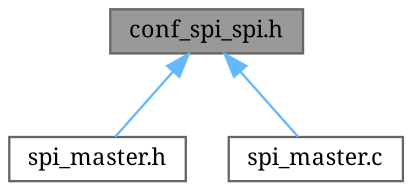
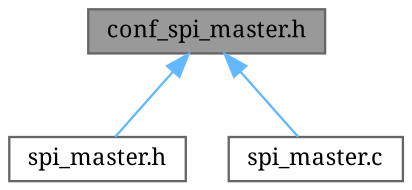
node "conf_spi_spi.h": label "conf_spi_spi.h" -> "conf_spi_master.h"
